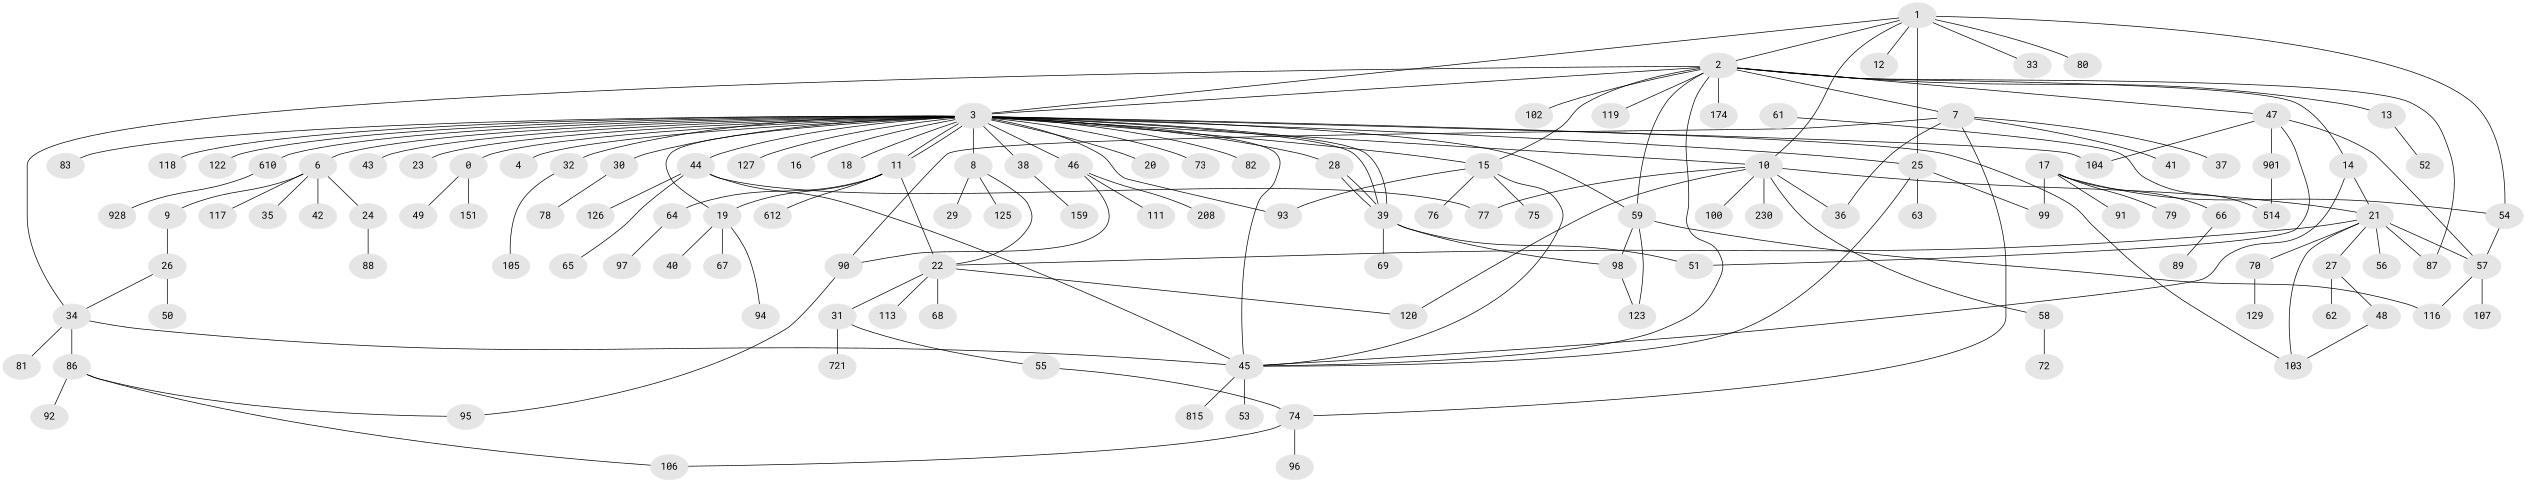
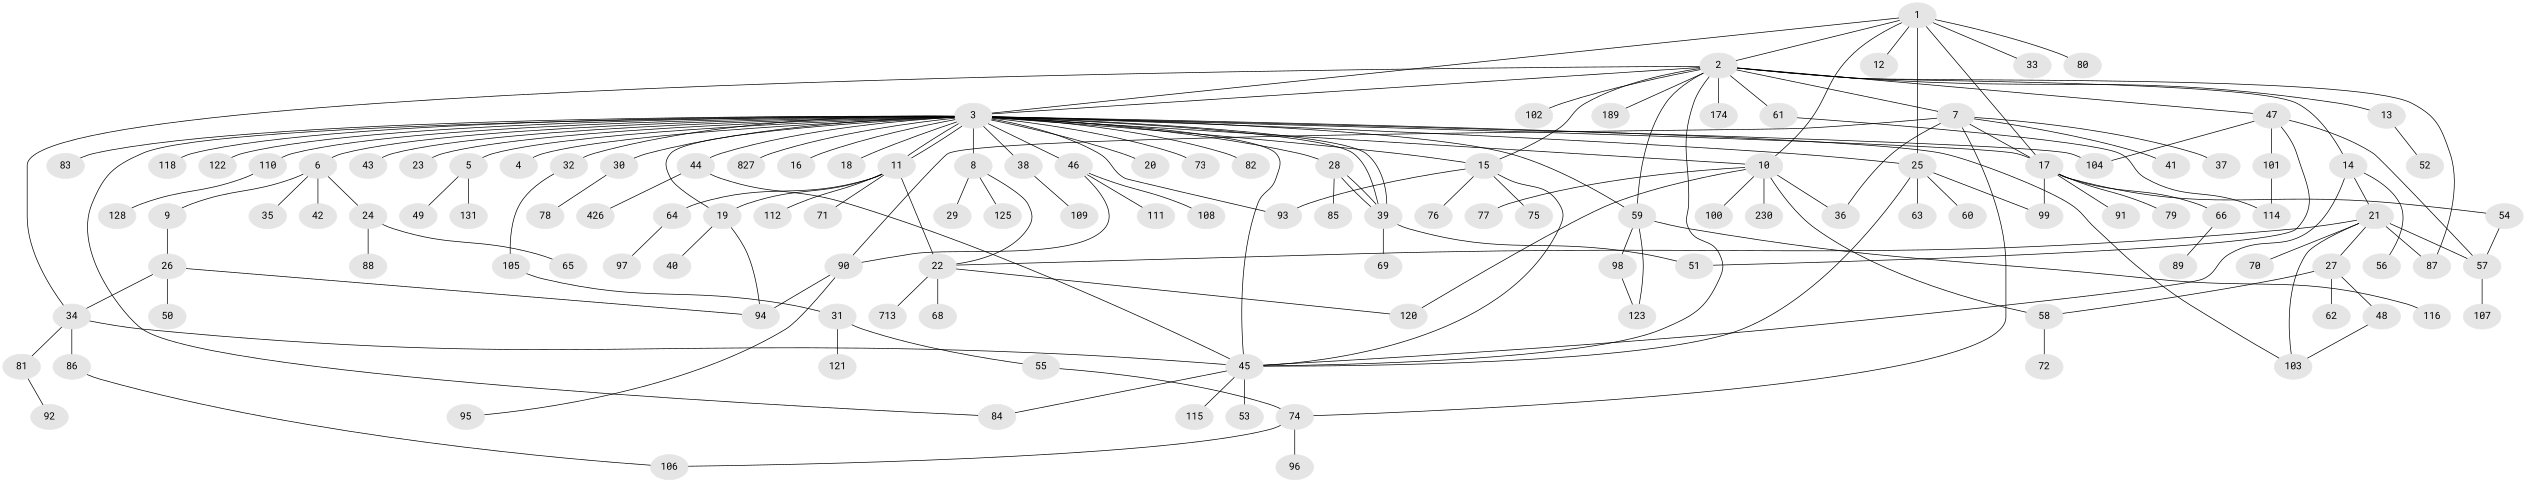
edge "1" -- "54": now "1" -- "17"
edge "2" -- "61": added
node "119": label "119" -> "189"
edge "3" -- "17": added
edge "7" -- "17": added
node "610": label "610" -> "110"
node "0": label "0" -> "5"
node "127": label "127" -> "827"
node "901": label "901" -> "101"
edge "10" -- "21": removed
edge "44" -- "77": removed
node "928": label "928" -> "128"
node "117": removed
node "151": label "151" -> "131"
node "126": label "126" -> "426"
node "612": label "612" -> "112"
node "71": added
node "159": label "159" -> "109"
node "208": label "208" -> "108"
node "85": added
node "60": added
node "514": label "514" -> "114"
edge "44" -- "65": now "24" -- "65"
edge "21" -- "56": now "14" -- "56"
edge "39" -- "98": removed
node "67": removed
edge "26" -- "94": added
edge "90" -- "94": added
edge "22" -- "31": now "105" -- "31"
edge "57" -- "116": removed
edge "27" -- "58": added
node "113": label "113" -> "713"
node "129": removed
node "721": label "721" -> "121"
edge "86" -- "92": now "81" -- "92"
edge "86" -- "95": removed
node "84": added
node "815": label "815" -> "115"
